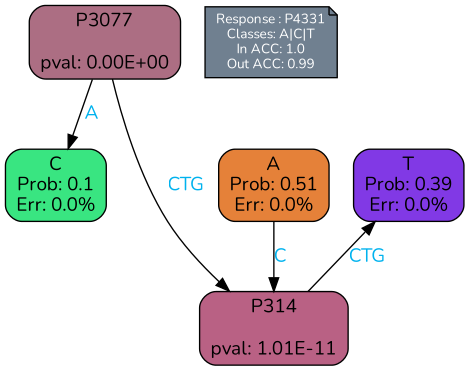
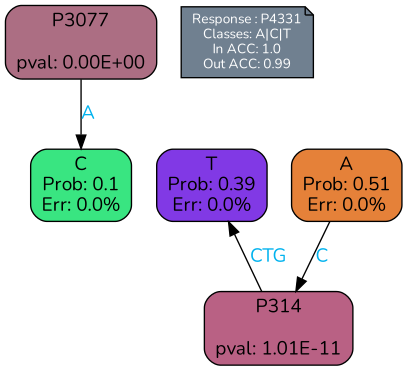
edge "P3077 pval: 0.00E+00" -> "P314 pval: 1.01E-11": removed, label "CTG"
